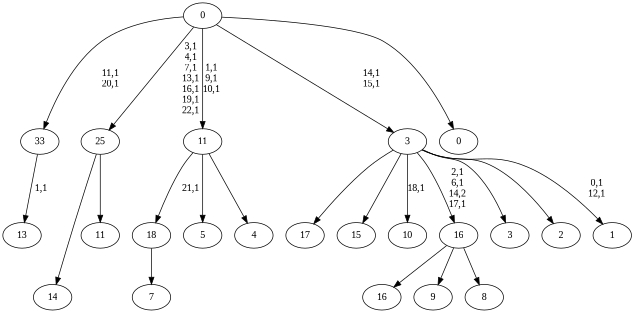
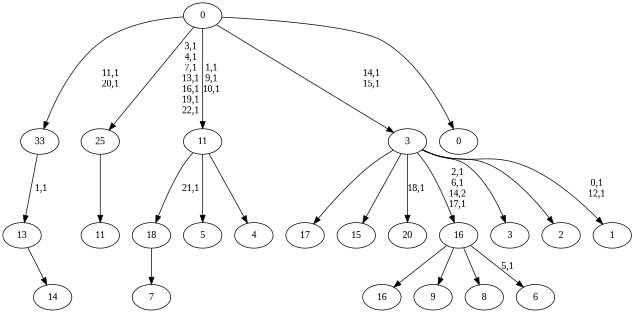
edge "25" -> "14": now "13" -> "14"
node "10": label "10" -> "20"
node "6": added
